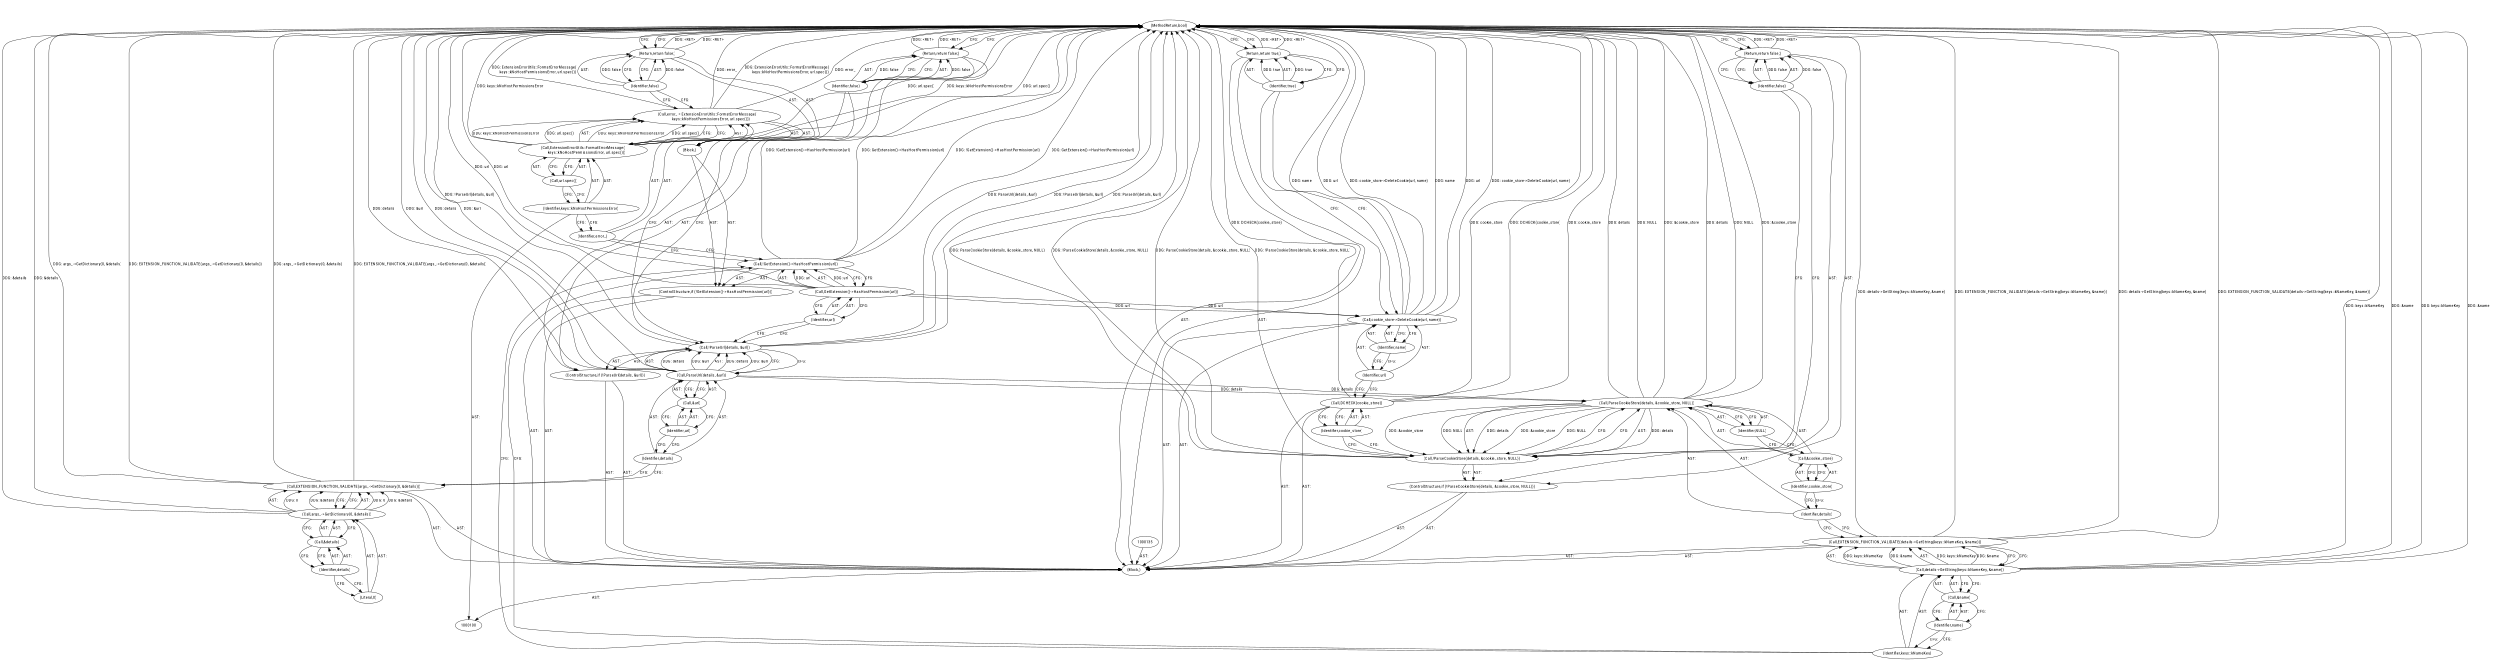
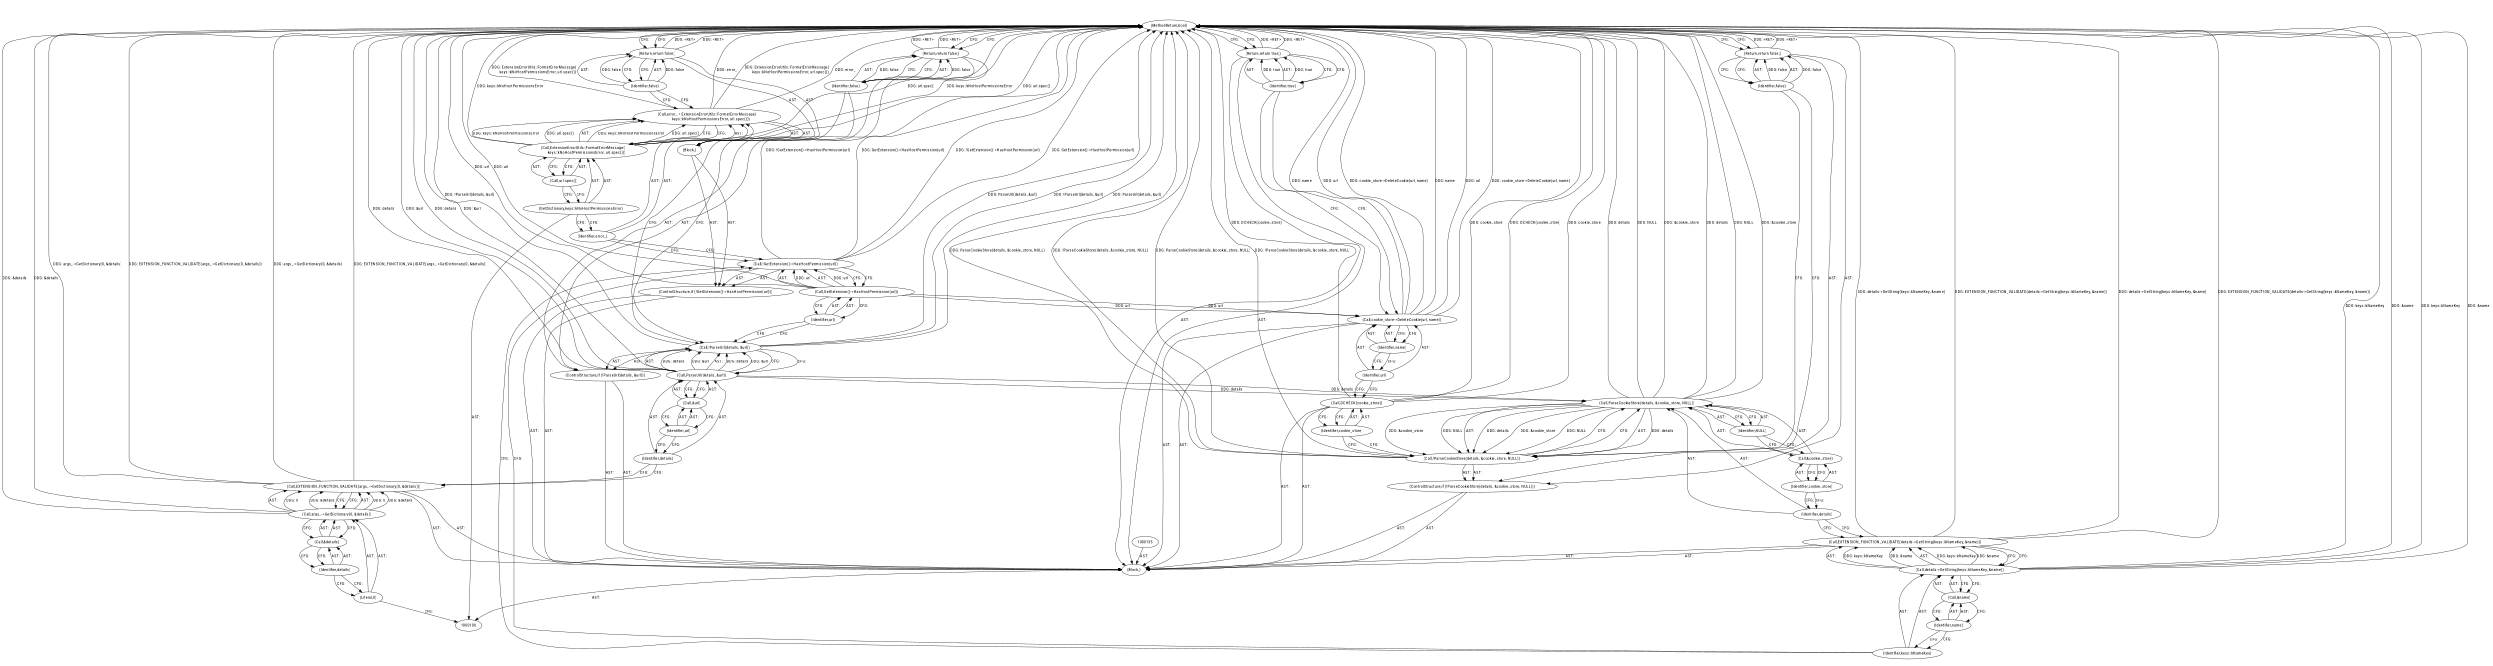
node "(Identifier,keys::kNoHostPermissionsError)": label "(Identifier,keys::kNoHostPermissionsError)" -> "(GetDictionary,keys::kNoHostPermissionsError)"
edge "(Literal,0)" -> "1000100": added, label "CFG:"
